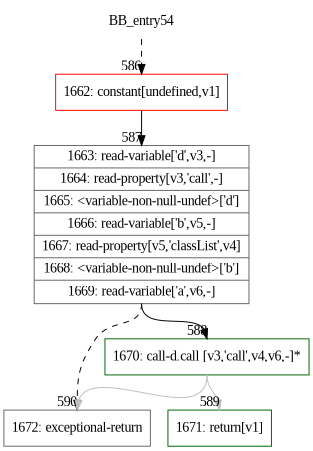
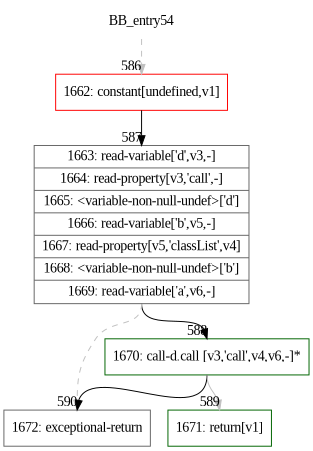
edge "BB_entry54" -> "1662: constant[undefined,v1]": color black -> gray
edge "1663: read-variable['d',v3,-]" -> "1672: exceptional-return": color black -> gray
edge "1670: call-d.call [v3,'call',v4,v6,-]*" -> "1672: exceptional-return": color gray -> black
